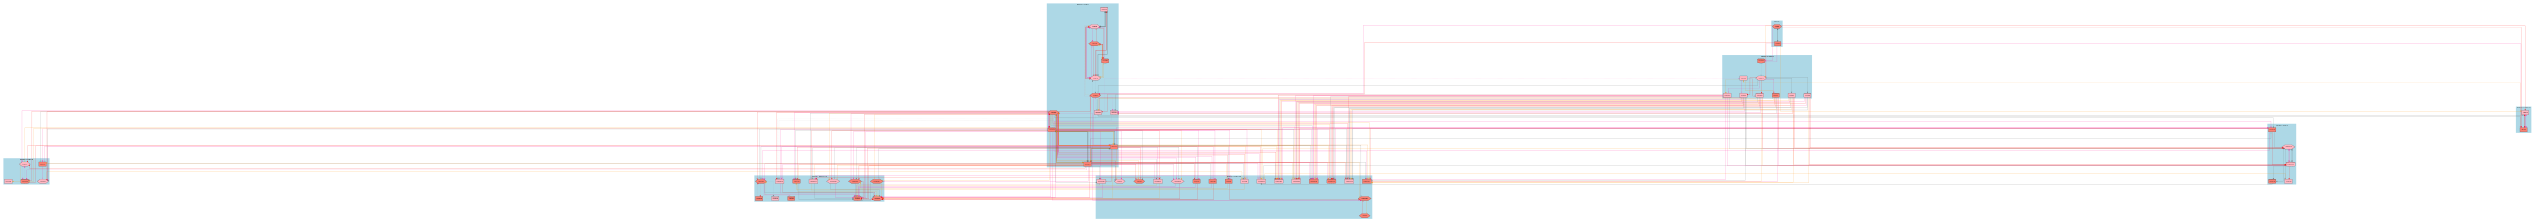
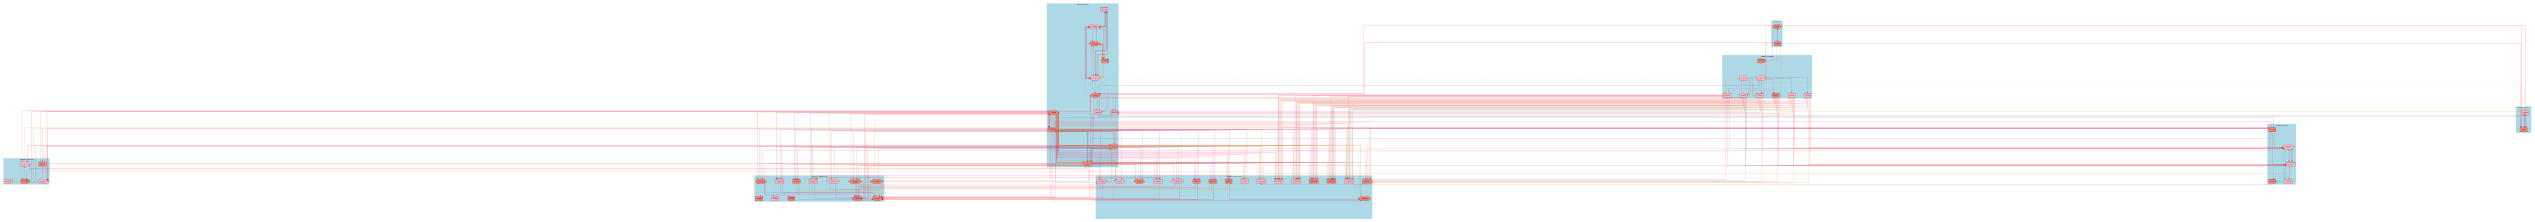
node "US2194": removed
